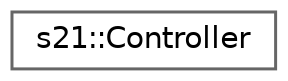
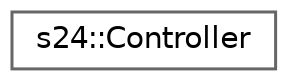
node "s21::Controller": label "s21::Controller" -> "s24::Controller"
